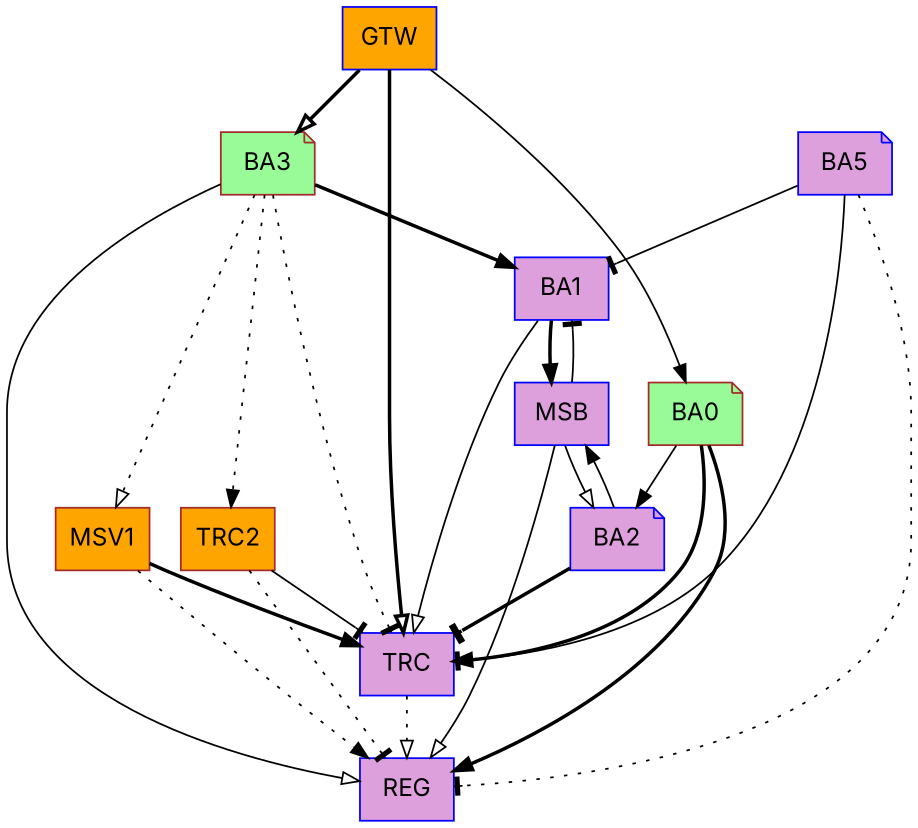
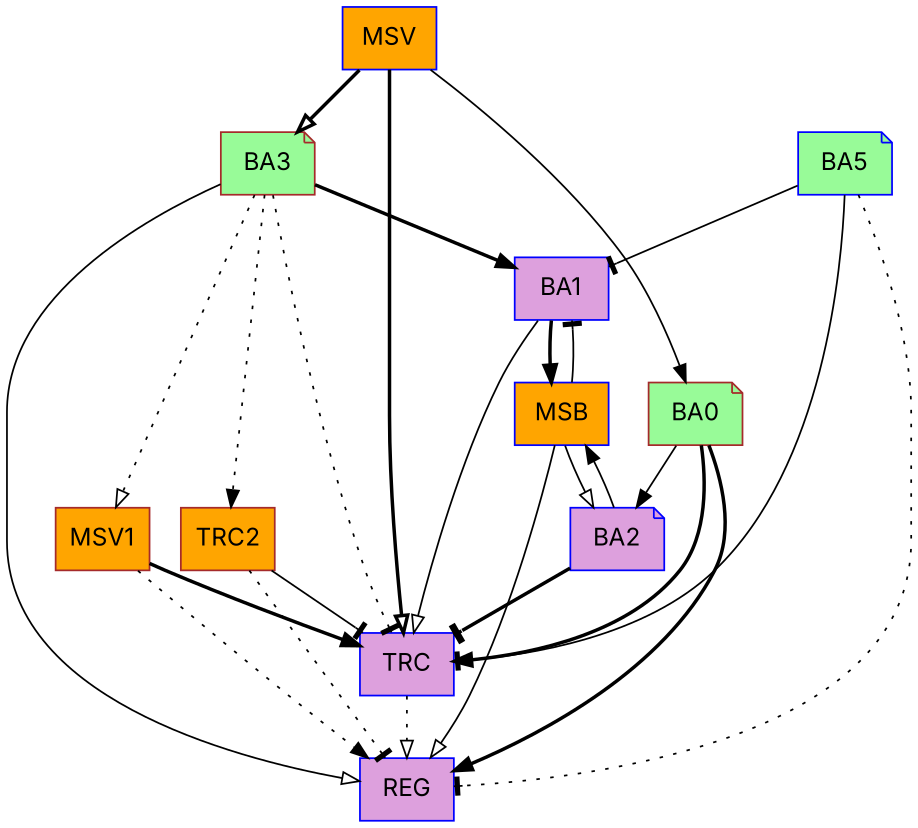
node "GTW": label "GTW" -> "MSV"
node "BA5": fillcolor plum -> palegreen
node "MSB": fillcolor plum -> orange
